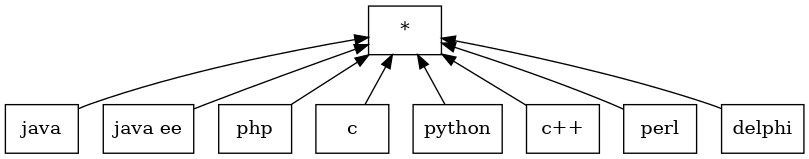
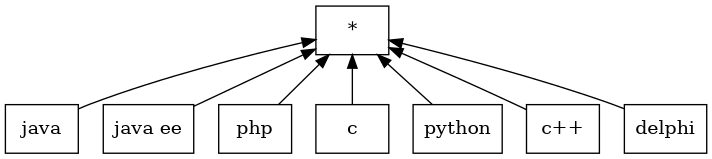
node "perl": removed
